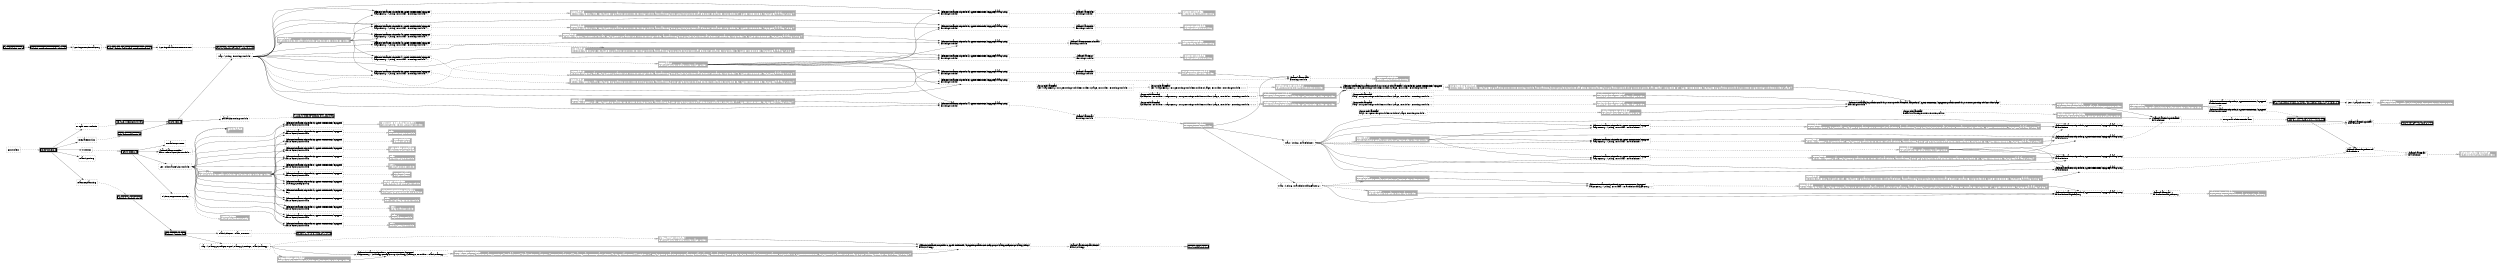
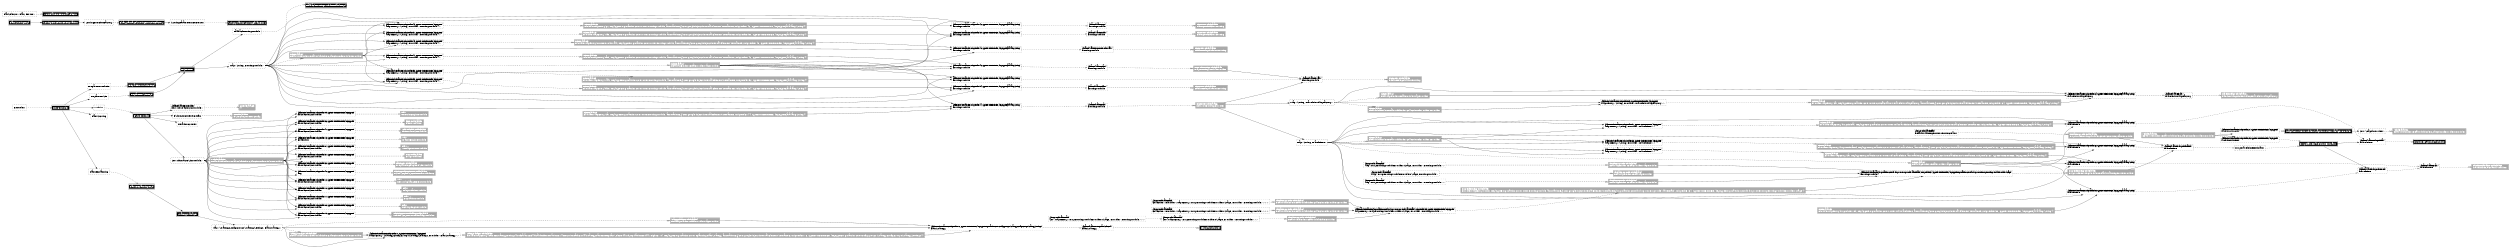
edge "Set<AbstractQSimModule>" -> "Controler.java:223": now "Set<AbstractQSimModule>" -> "@Element(setName=,uniqueId=131, type=MULTIBINDER, keyType=)"
node "@Element(setName=,uniqueId=113, type=MULTIBINDER, keyType=)": text "AbstractQSimModule" -> "Collection"
node "@Element(setName=,uniqueId=132, type=MULTIBINDER, keyType=)": text "StrategyConfigGroup" -> "AbstractQSimModule"
edge "StrategyManager" -> "PlanSelector<Plan, Person>": removed
